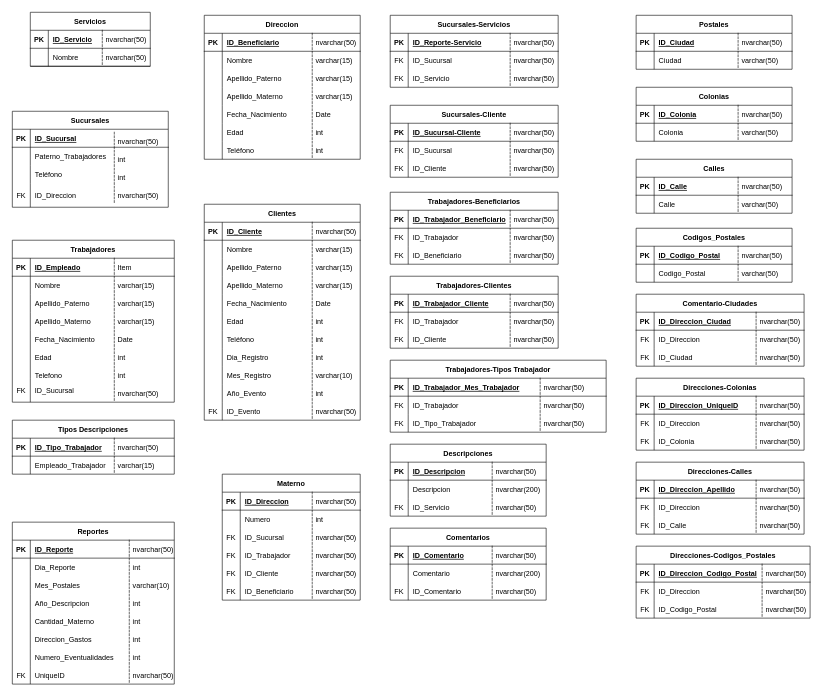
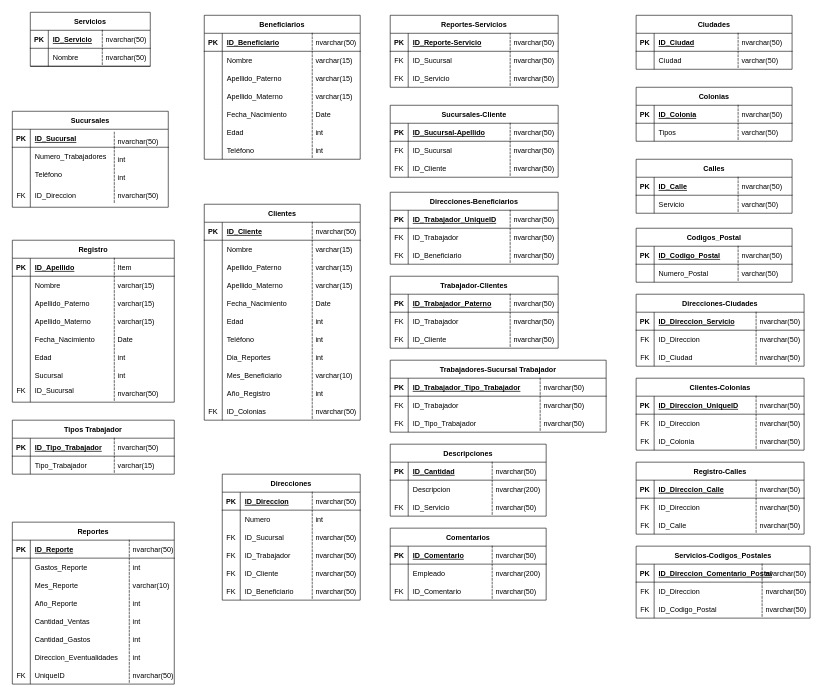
node "Direccion": label "Direccion" -> "Beneficiarios"
node "Sucursales-Servicios": label "Sucursales-Servicios" -> "Reportes-Servicios"
node "Postales": label "Postales" -> "Ciudades"
node "ID_Sucursal-Cliente": label "ID_Sucursal-Cliente" -> "ID_Sucursal-Apellido"
node "Colonia": label "Colonia" -> "Tipos"
node "Paterno_Trabajadores": label "Paterno_Trabajadores" -> "Numero_Trabajadores"
node "Trabajadores-Beneficiarios": label "Trabajadores-Beneficiarios" -> "Direcciones-Beneficiarios"
node "Calle": label "Calle" -> "Servicio"
node "ID_Trabajador_Beneficiario": label "ID_Trabajador_Beneficiario" -> "ID_Trabajador_UniqueID"
node "Codigos_Postales": label "Codigos_Postales" -> "Codigos_Postal"
node "Trabajadores": label "Trabajadores" -> "Registro"
node "ID_Empleado": label "ID_Empleado" -> "ID_Apellido"
node "Codigo_Postal": label "Codigo_Postal" -> "Numero_Postal"
node "Trabajadores-Clientes": label "Trabajadores-Clientes" -> "Trabajador-Clientes"
node "ID_Trabajador_Cliente": label "ID_Trabajador_Cliente" -> "ID_Trabajador_Paterno"
node "Comentario-Ciudades": label "Comentario-Ciudades" -> "Direcciones-Ciudades"
node "ID_Direccion_Ciudad": label "ID_Direccion_Ciudad" -> "ID_Direccion_Servicio"
node "Dia_Registro": label "Dia_Registro" -> "Dia_Reportes"
node "Trabajadores-Tipos Trabajador": label "Trabajadores-Tipos Trabajador" -> "Trabajadores-Sucursal Trabajador"
node "Telefono": label "Telefono" -> "Sucursal"
node "Mes_Registro": label "Mes_Registro" -> "Mes_Beneficiario"
node "ID_Trabajador_Mes_Trabajador": label "ID_Trabajador_Mes_Trabajador" -> "ID_Trabajador_Tipo_Trabajador"
node "Direcciones-Colonias": label "Direcciones-Colonias" -> "Clientes-Colonias"
node "Año_Evento": label "Año_Evento" -> "Año_Registro"
node "ID_Evento": label "ID_Evento" -> "ID_Colonias"
node "Tipos Descripciones": label "Tipos Descripciones" -> "Tipos Trabajador"
node "Empleado_Trabajador": label "Empleado_Trabajador" -> "Tipo_Trabajador"
node "ID_Descripcion": label "ID_Descripcion" -> "ID_Cantidad"
node "Direcciones-Calles": label "Direcciones-Calles" -> "Registro-Calles"
node "Materno": label "Materno" -> "Direcciones"
node "ID_Direccion_Apellido": label "ID_Direccion_Apellido" -> "ID_Direccion_Calle"
node "Direcciones-Codigos_Postales": label "Direcciones-Codigos_Postales" -> "Servicios-Codigos_Postales"
node "Dia_Reporte": label "Dia_Reporte" -> "Gastos_Reporte"
node "Comentario": label "Comentario" -> "Empleado"
node "ID_Direccion_Codigo_Postal": label "ID_Direccion_Codigo_Postal" -> "ID_Direccion_Comentario_Postal"
node "Mes_Postales": label "Mes_Postales" -> "Mes_Reporte"
node "Año_Descripcion": label "Año_Descripcion" -> "Año_Reporte"
node "Cantidad_Materno": label "Cantidad_Materno" -> "Cantidad_Ventas"
node "Direccion_Gastos": label "Direccion_Gastos" -> "Cantidad_Gastos"
node "Numero_Eventualidades": label "Numero_Eventualidades" -> "Direccion_Eventualidades"
